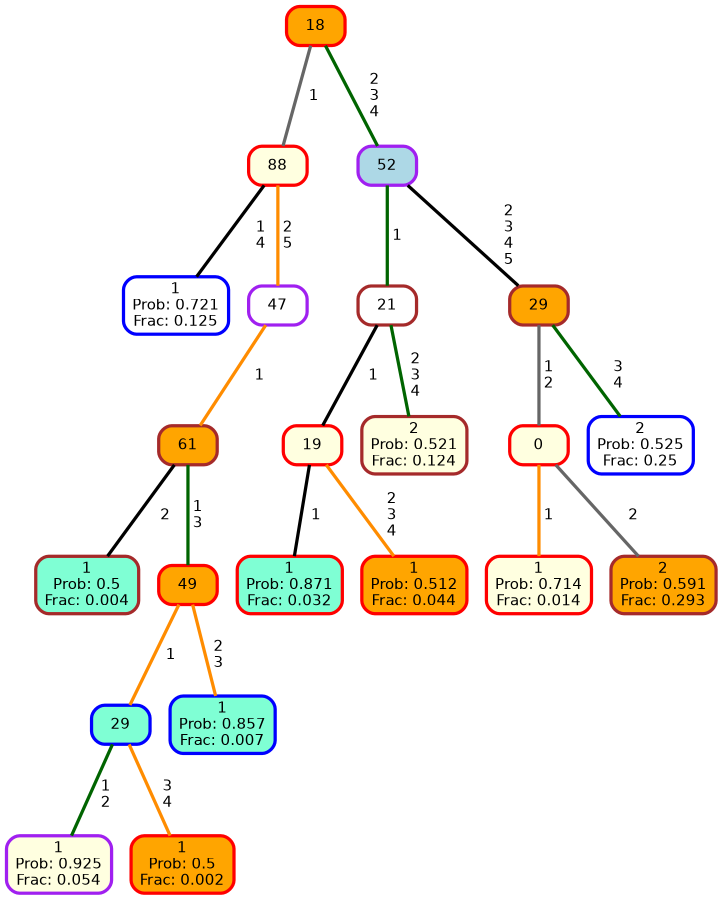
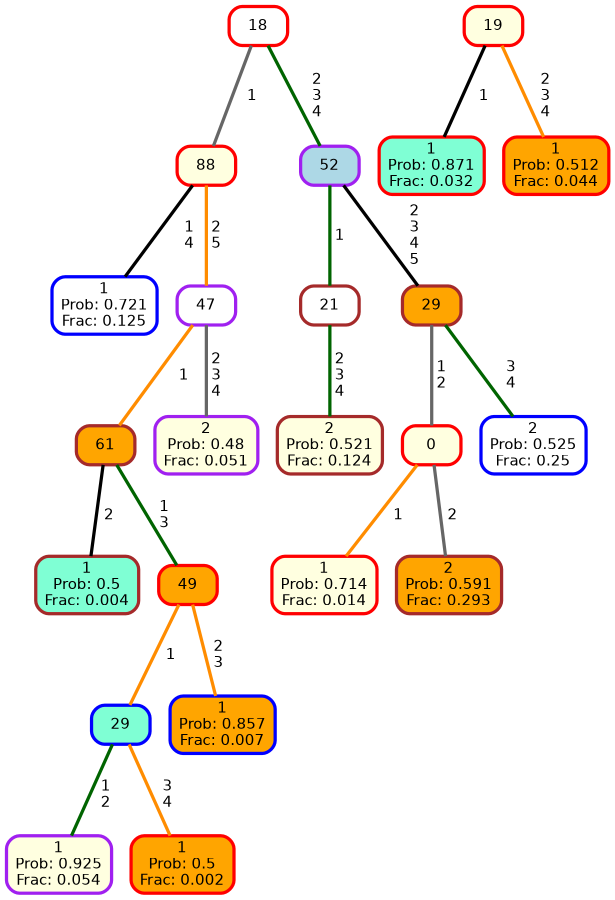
node "18": fillcolor orange -> white
edge "21" -- "19": removed, label "1"
node "2 Prob: 0.48 Frac: 0.051": added
node "1 Prob: 0.857 Frac: 0.007": fillcolor aquamarine -> orange
